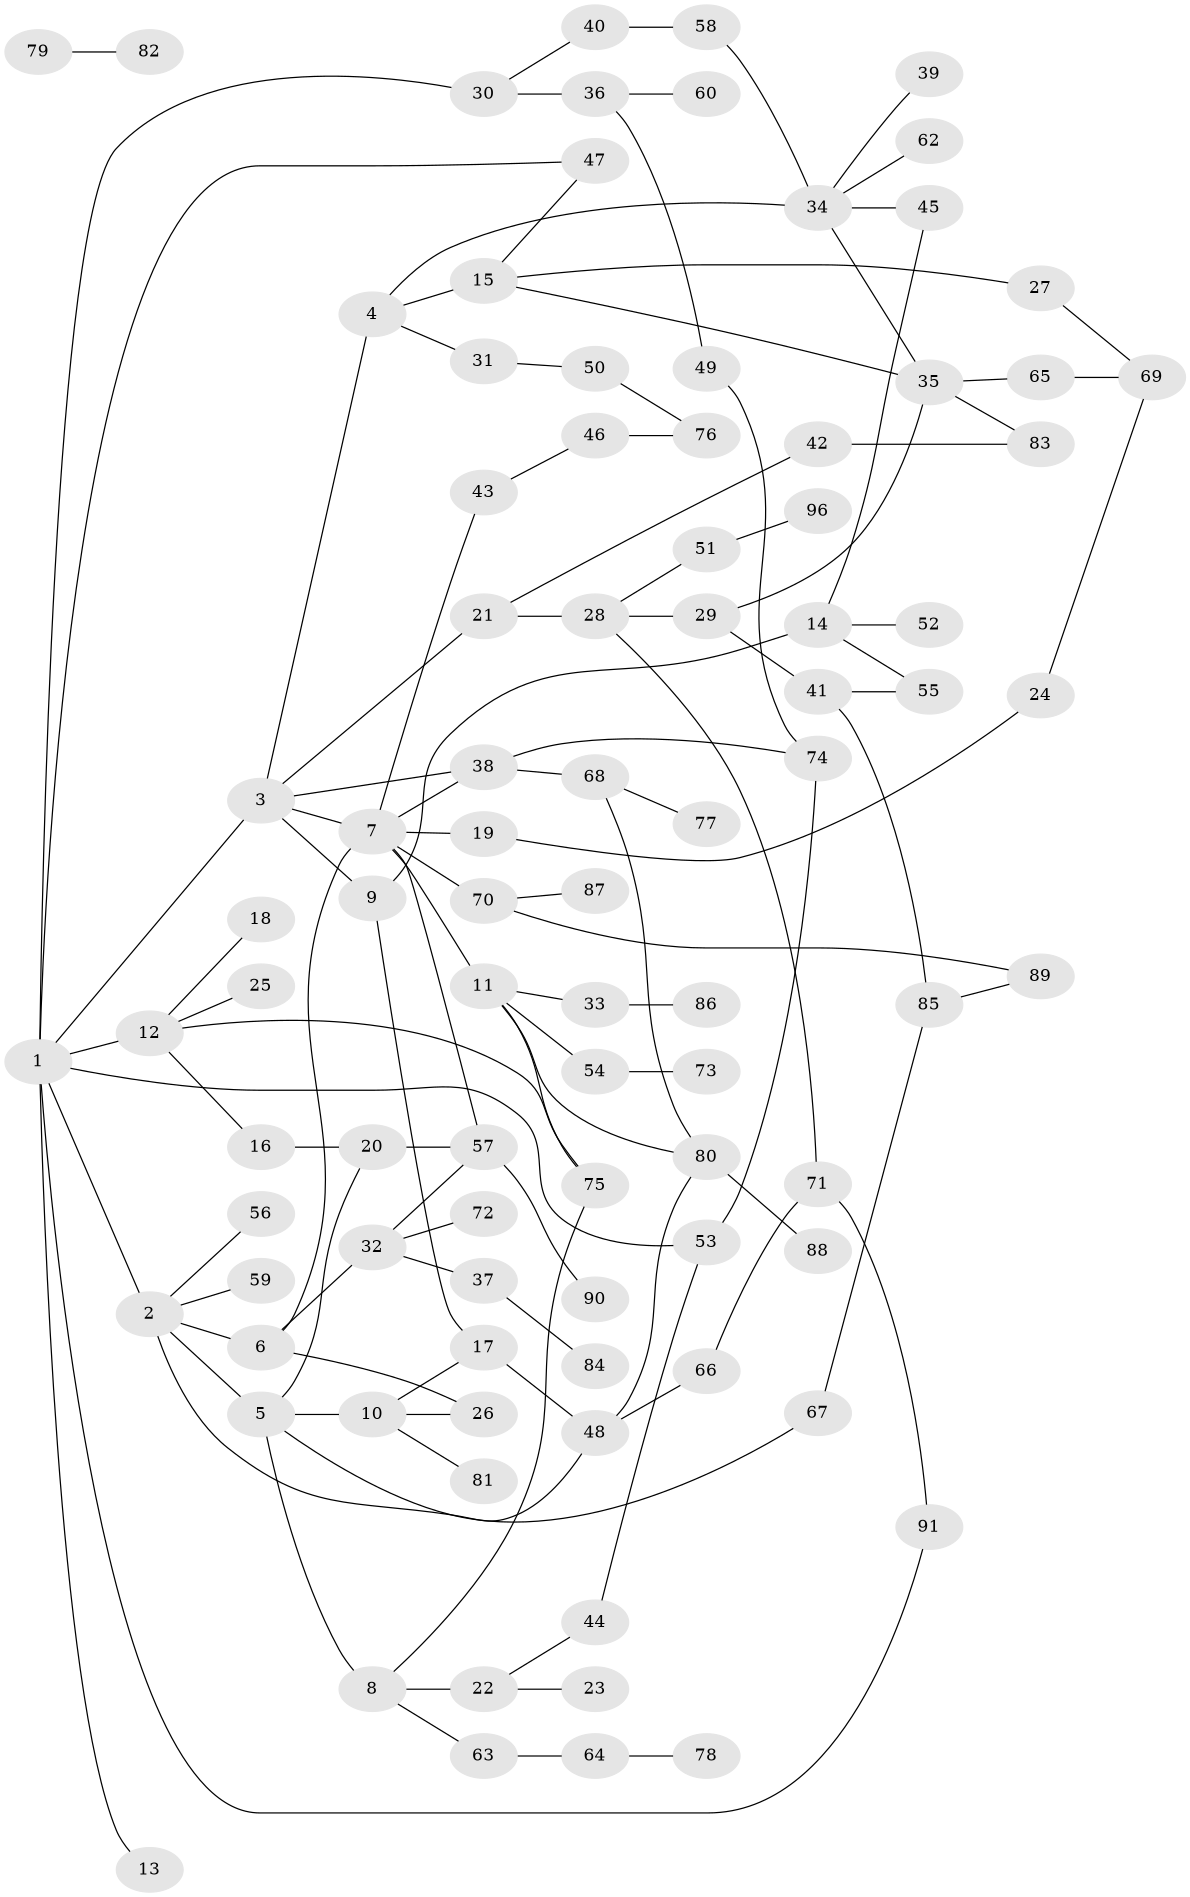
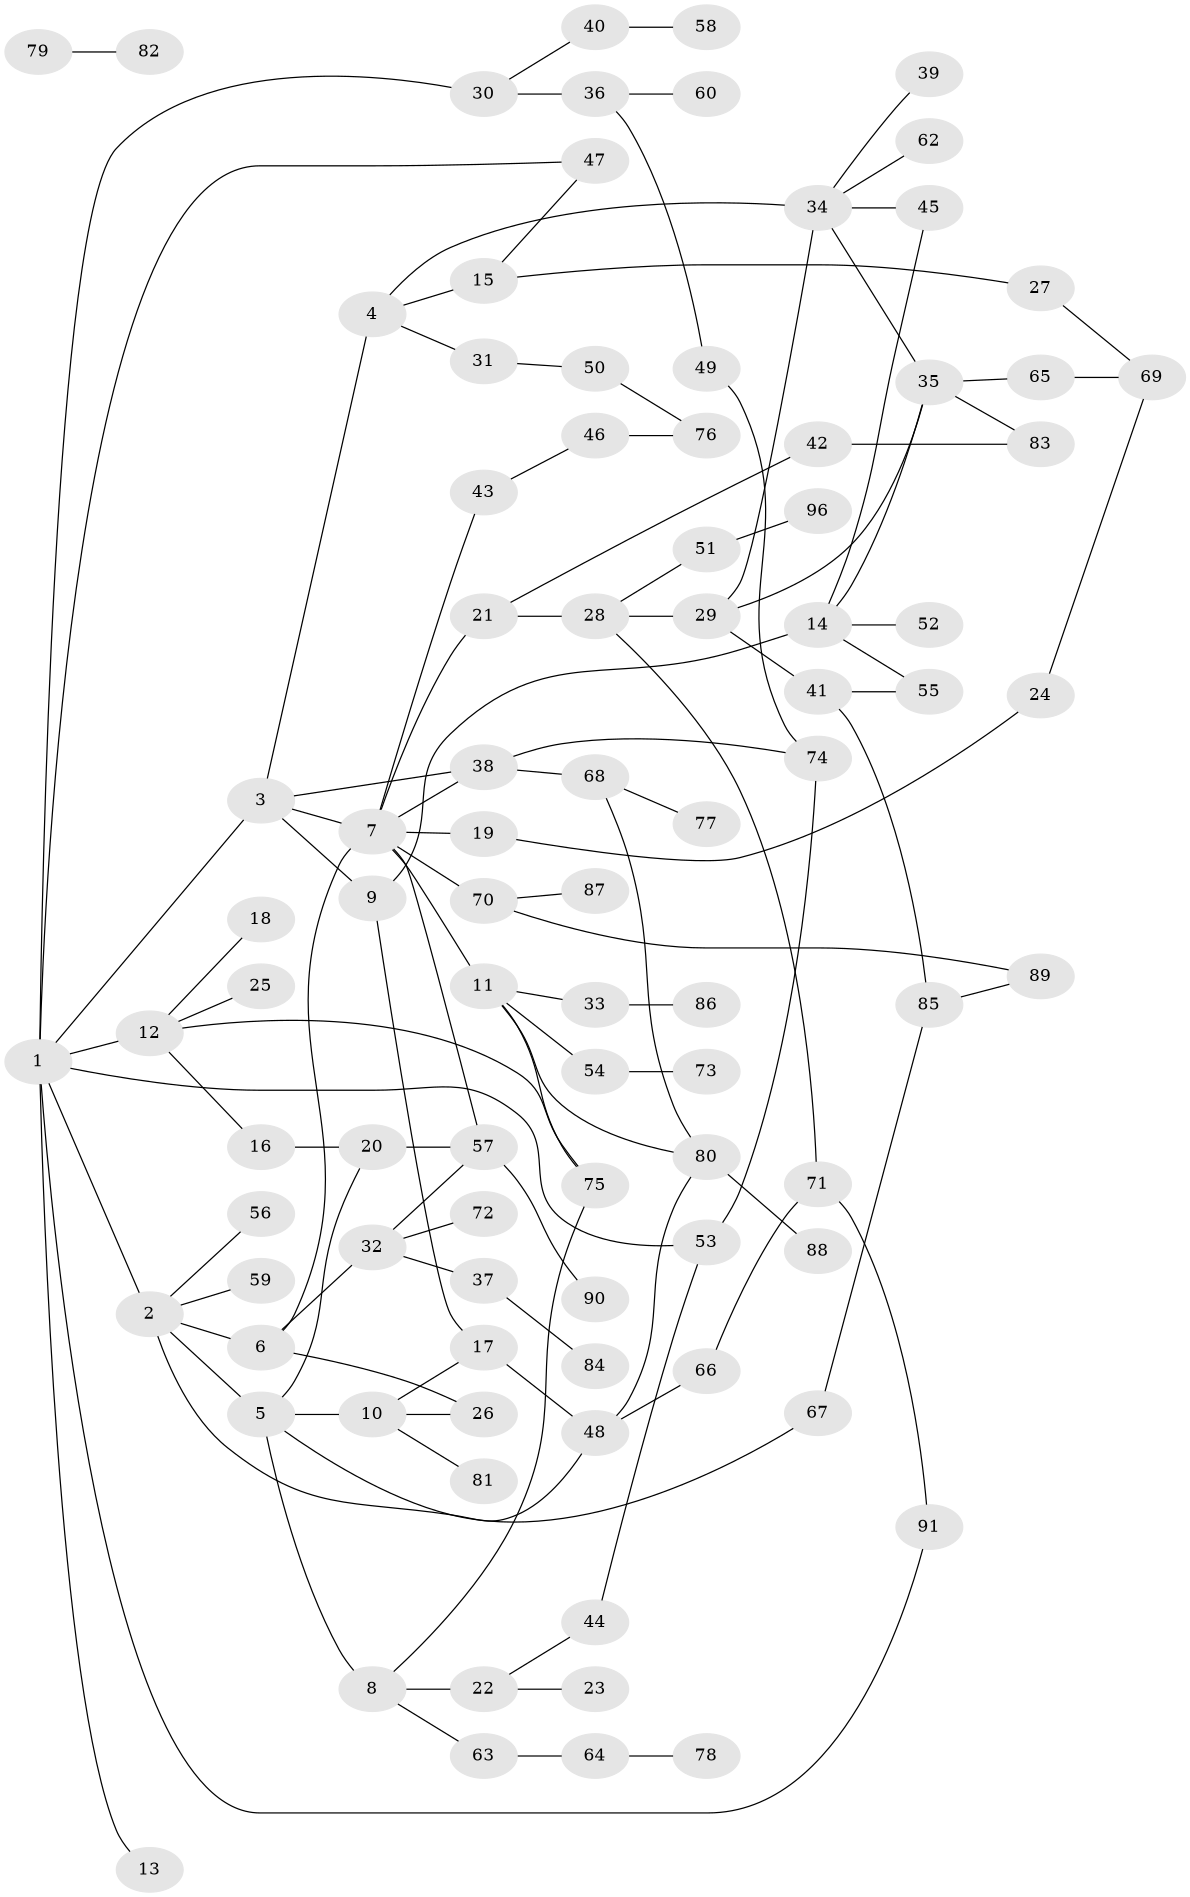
edge "58" -- "34": now "29" -- "34"
edge "15" -- "35": now "14" -- "35"
edge "21" -- "3": now "21" -- "7"
